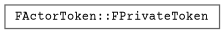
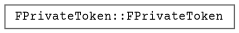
node "FActorToken::FPrivateToken": label "FActorToken::FPrivateToken" -> "FPrivateToken::FPrivateToken"
